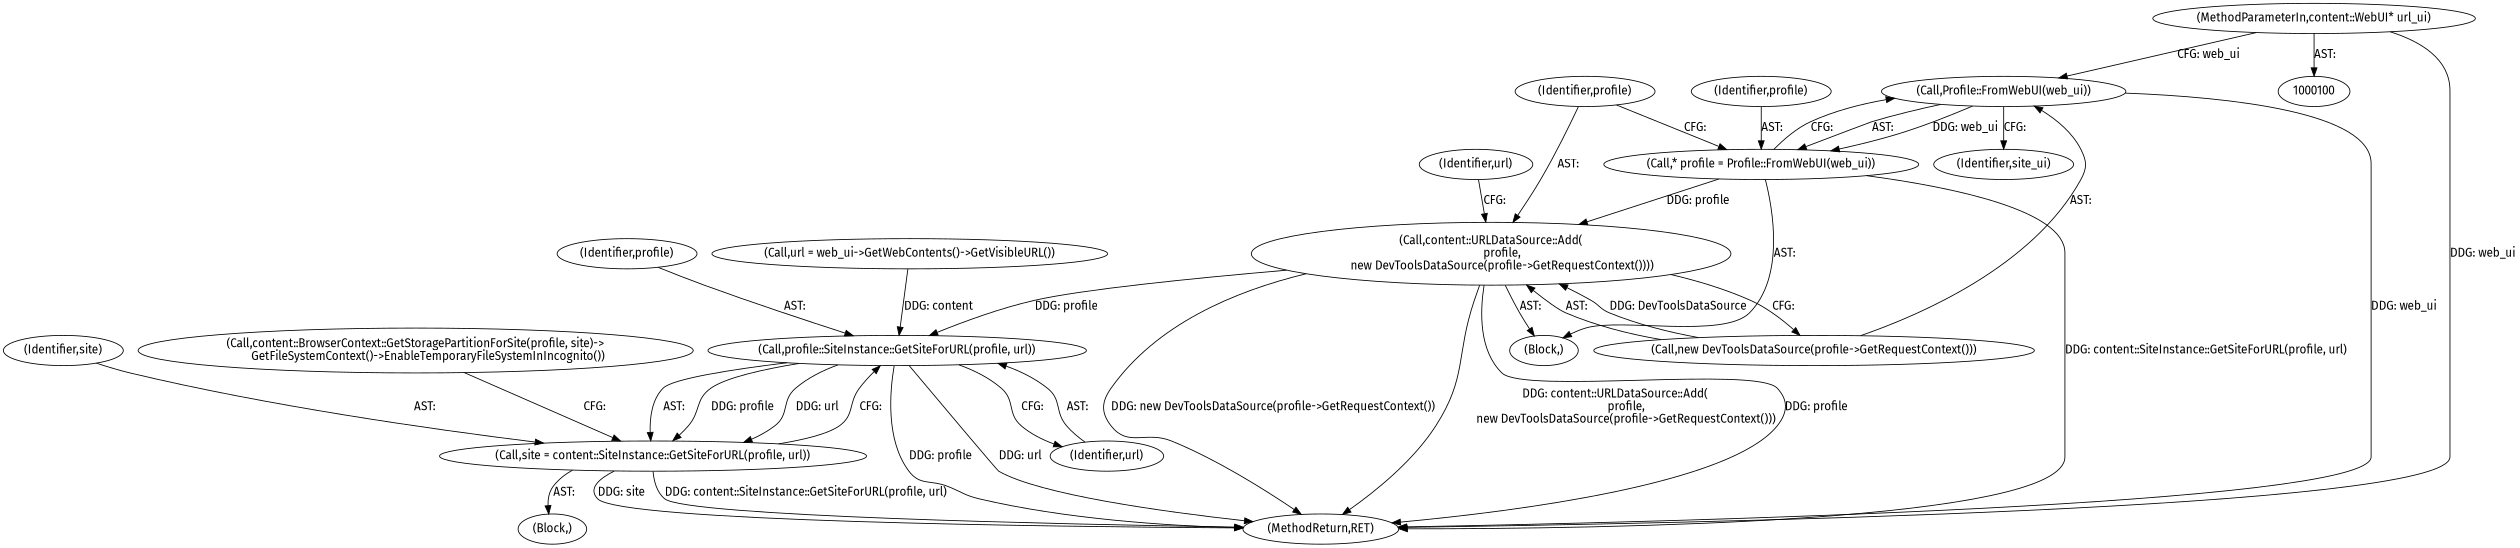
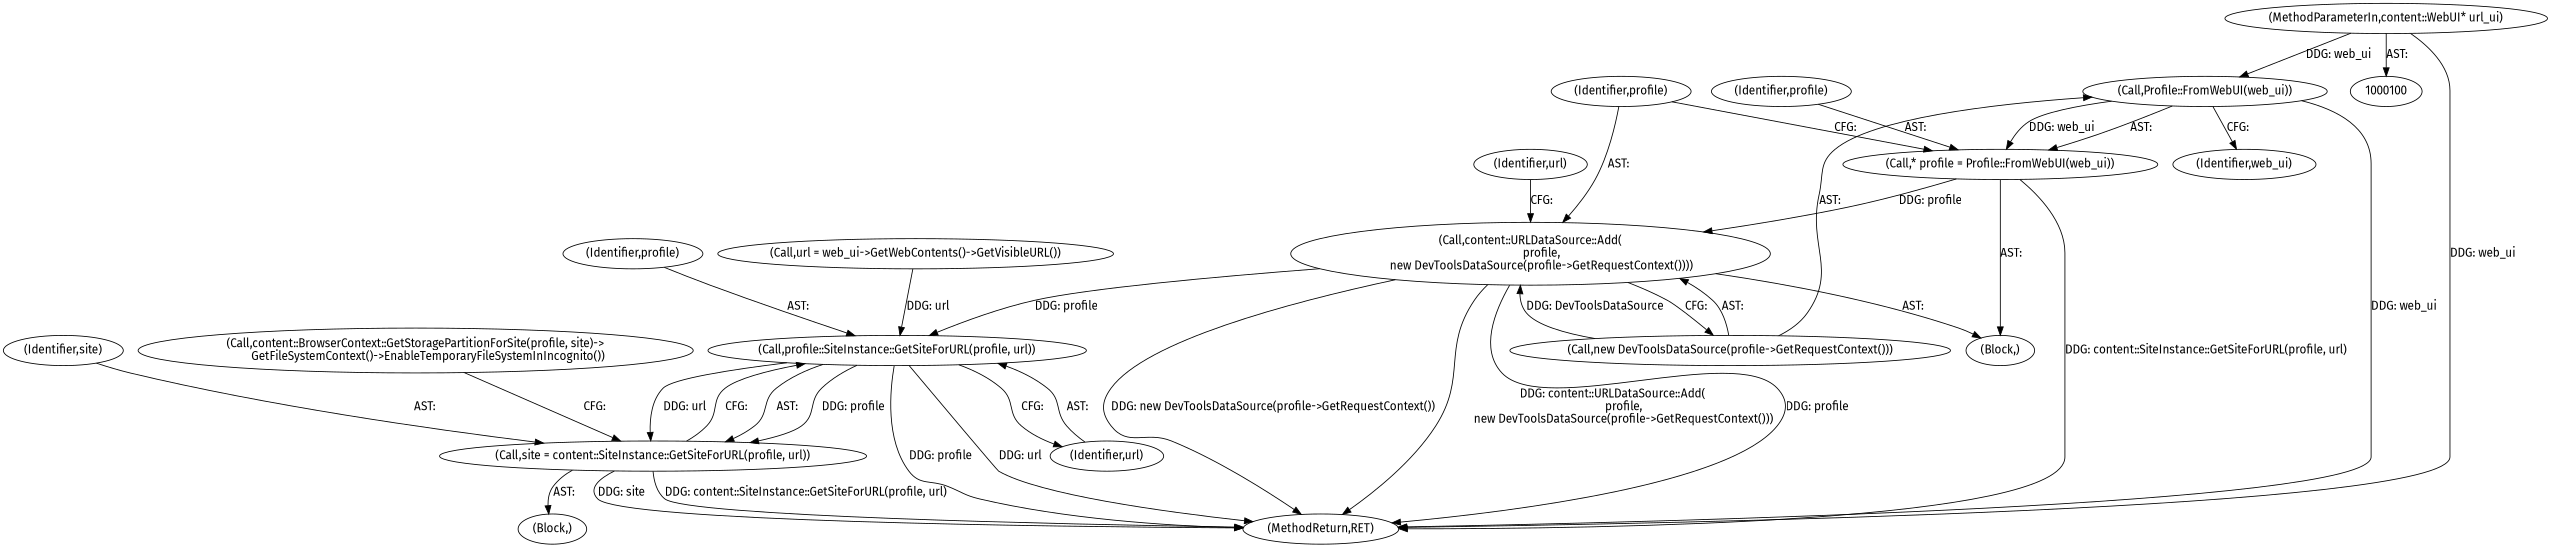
edge "(MethodParameterIn,content::WebUI* url_ui)" -> "(Call,Profile::FromWebUI(web_ui))": label "CFG: web_ui" -> "DDG: web_ui"
edge "(Call,* profile = Profile::FromWebUI(web_ui))" -> "(Call,Profile::FromWebUI(web_ui))": removed, label "CFG:"
node "(Identifier,site_ui)": label "(Identifier,site_ui)" -> "(Identifier,web_ui)"
edge "(Call,url = web_ui->GetWebContents()->GetVisibleURL())" -> "(Call,profile::SiteInstance::GetSiteForURL(profile, url))": label "DDG: content" -> "DDG: url"
